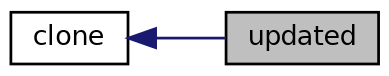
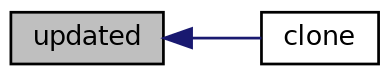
edge "updated" -> "clone": reversed
